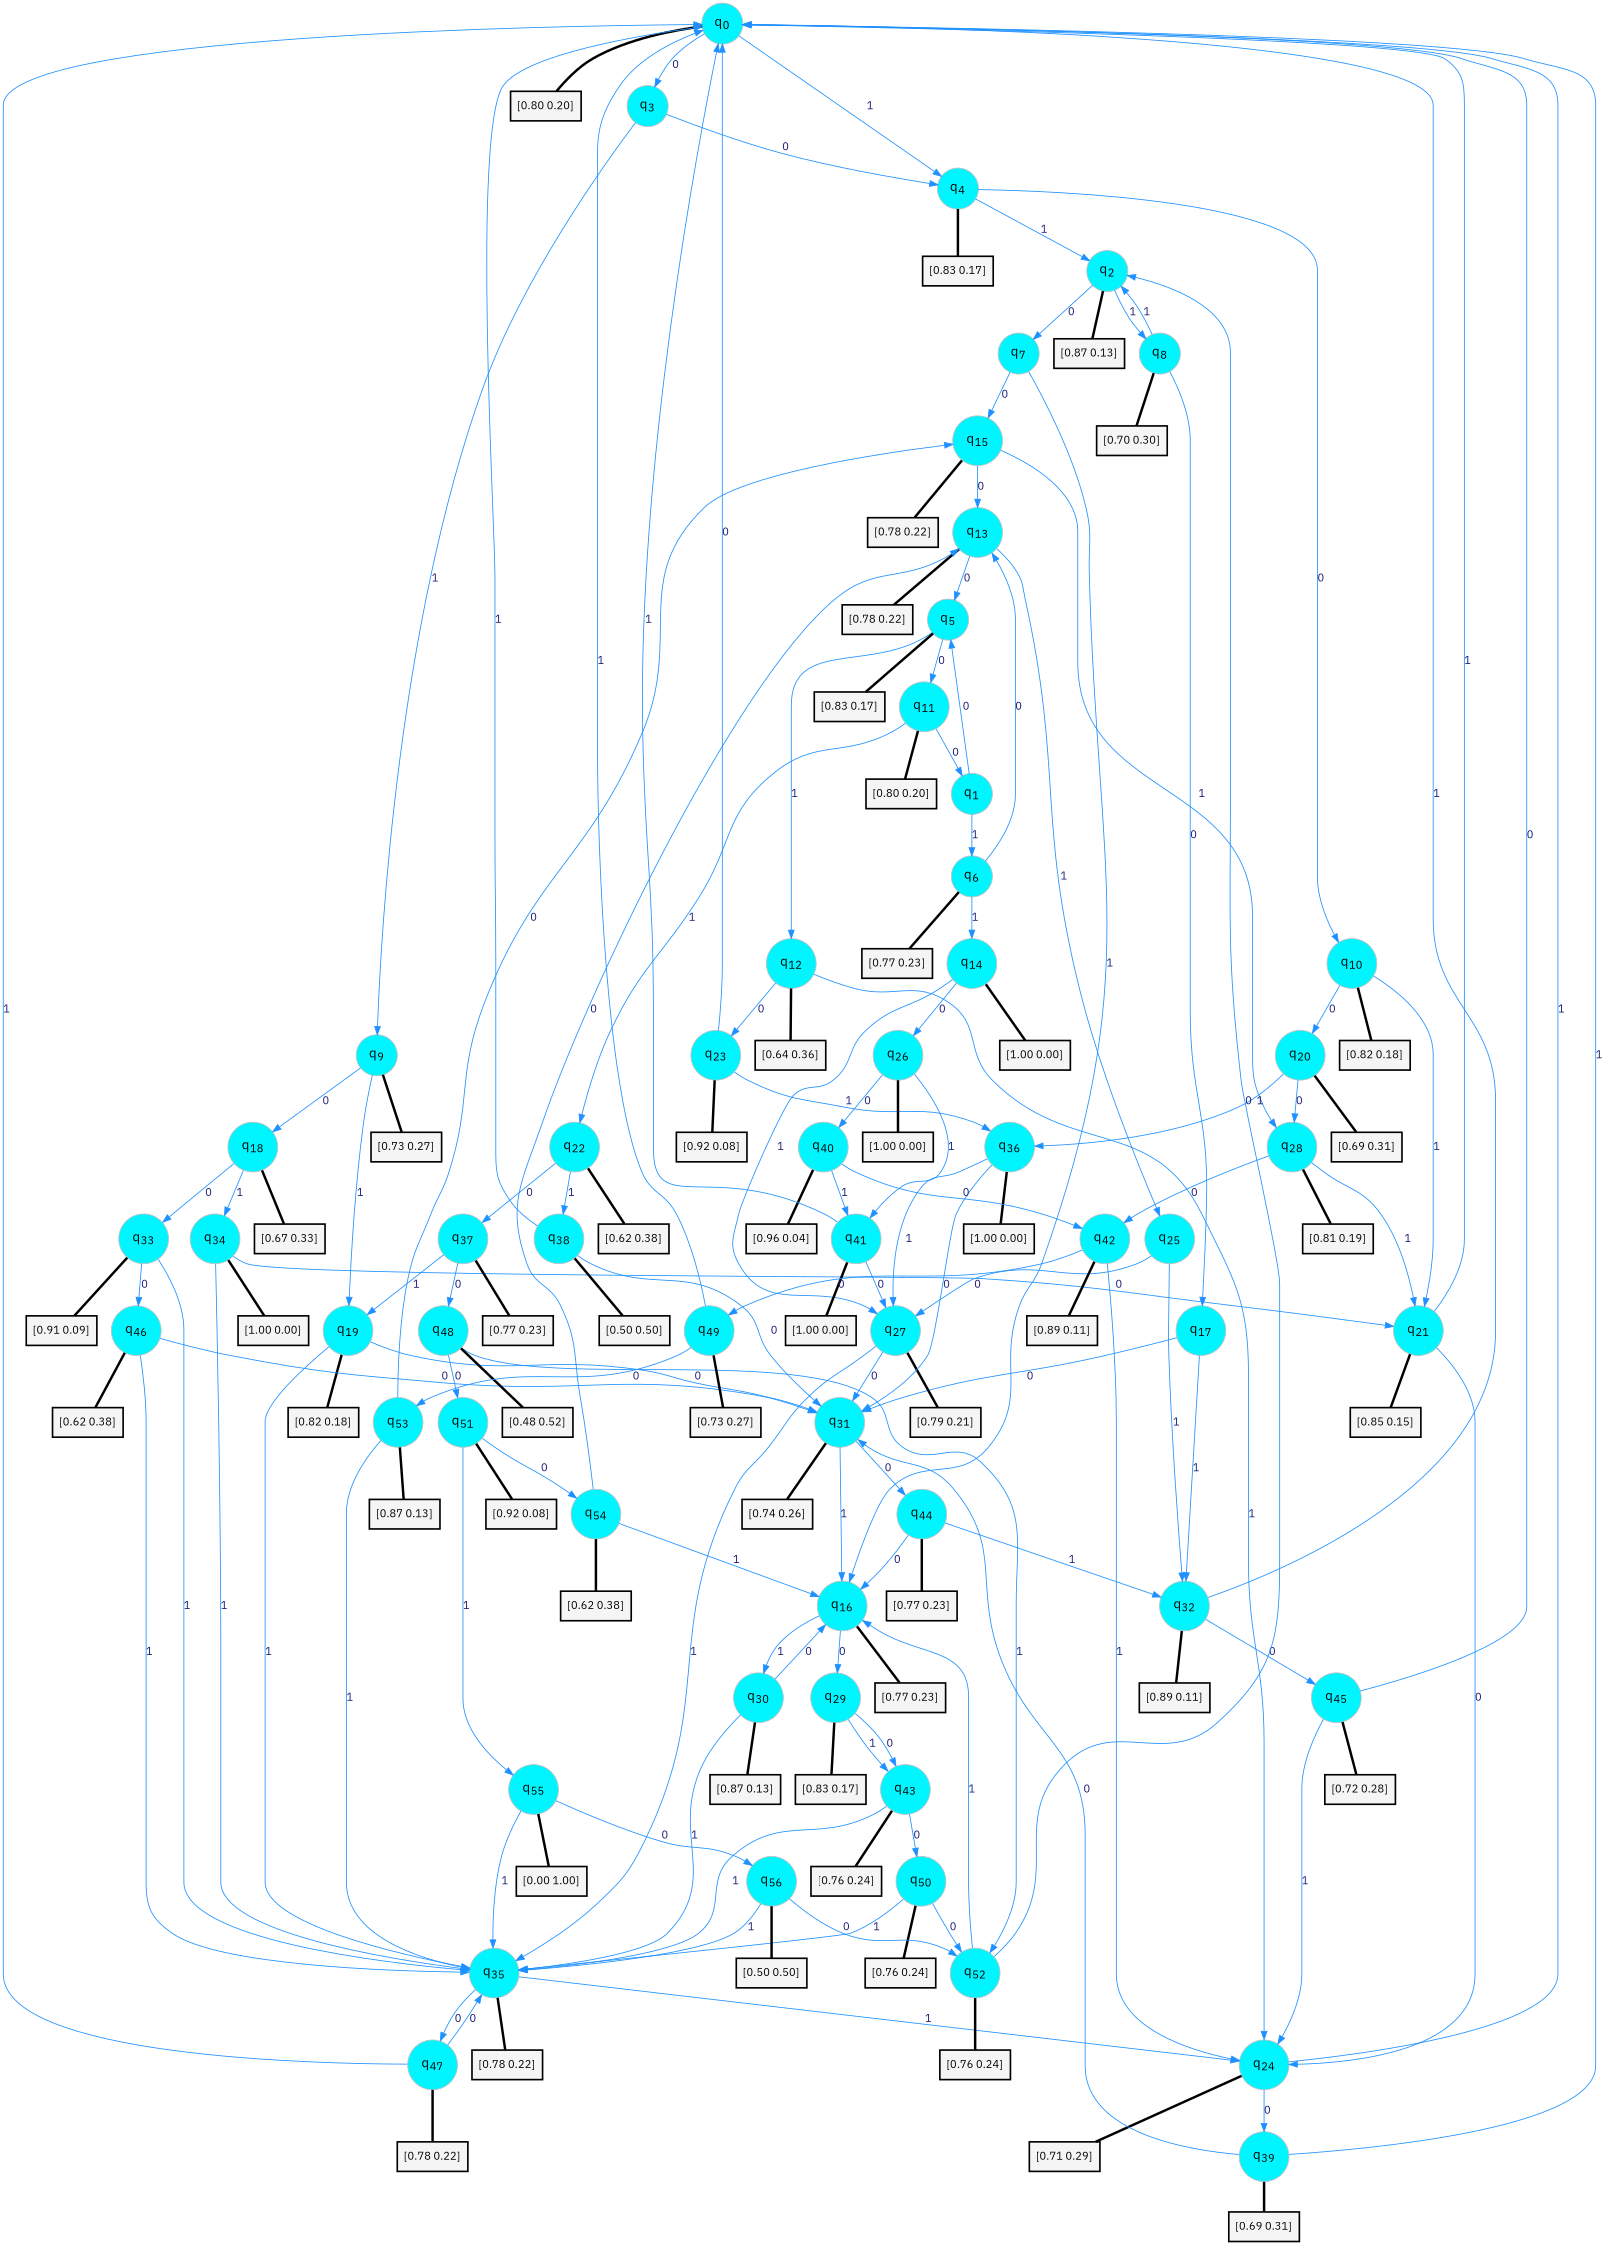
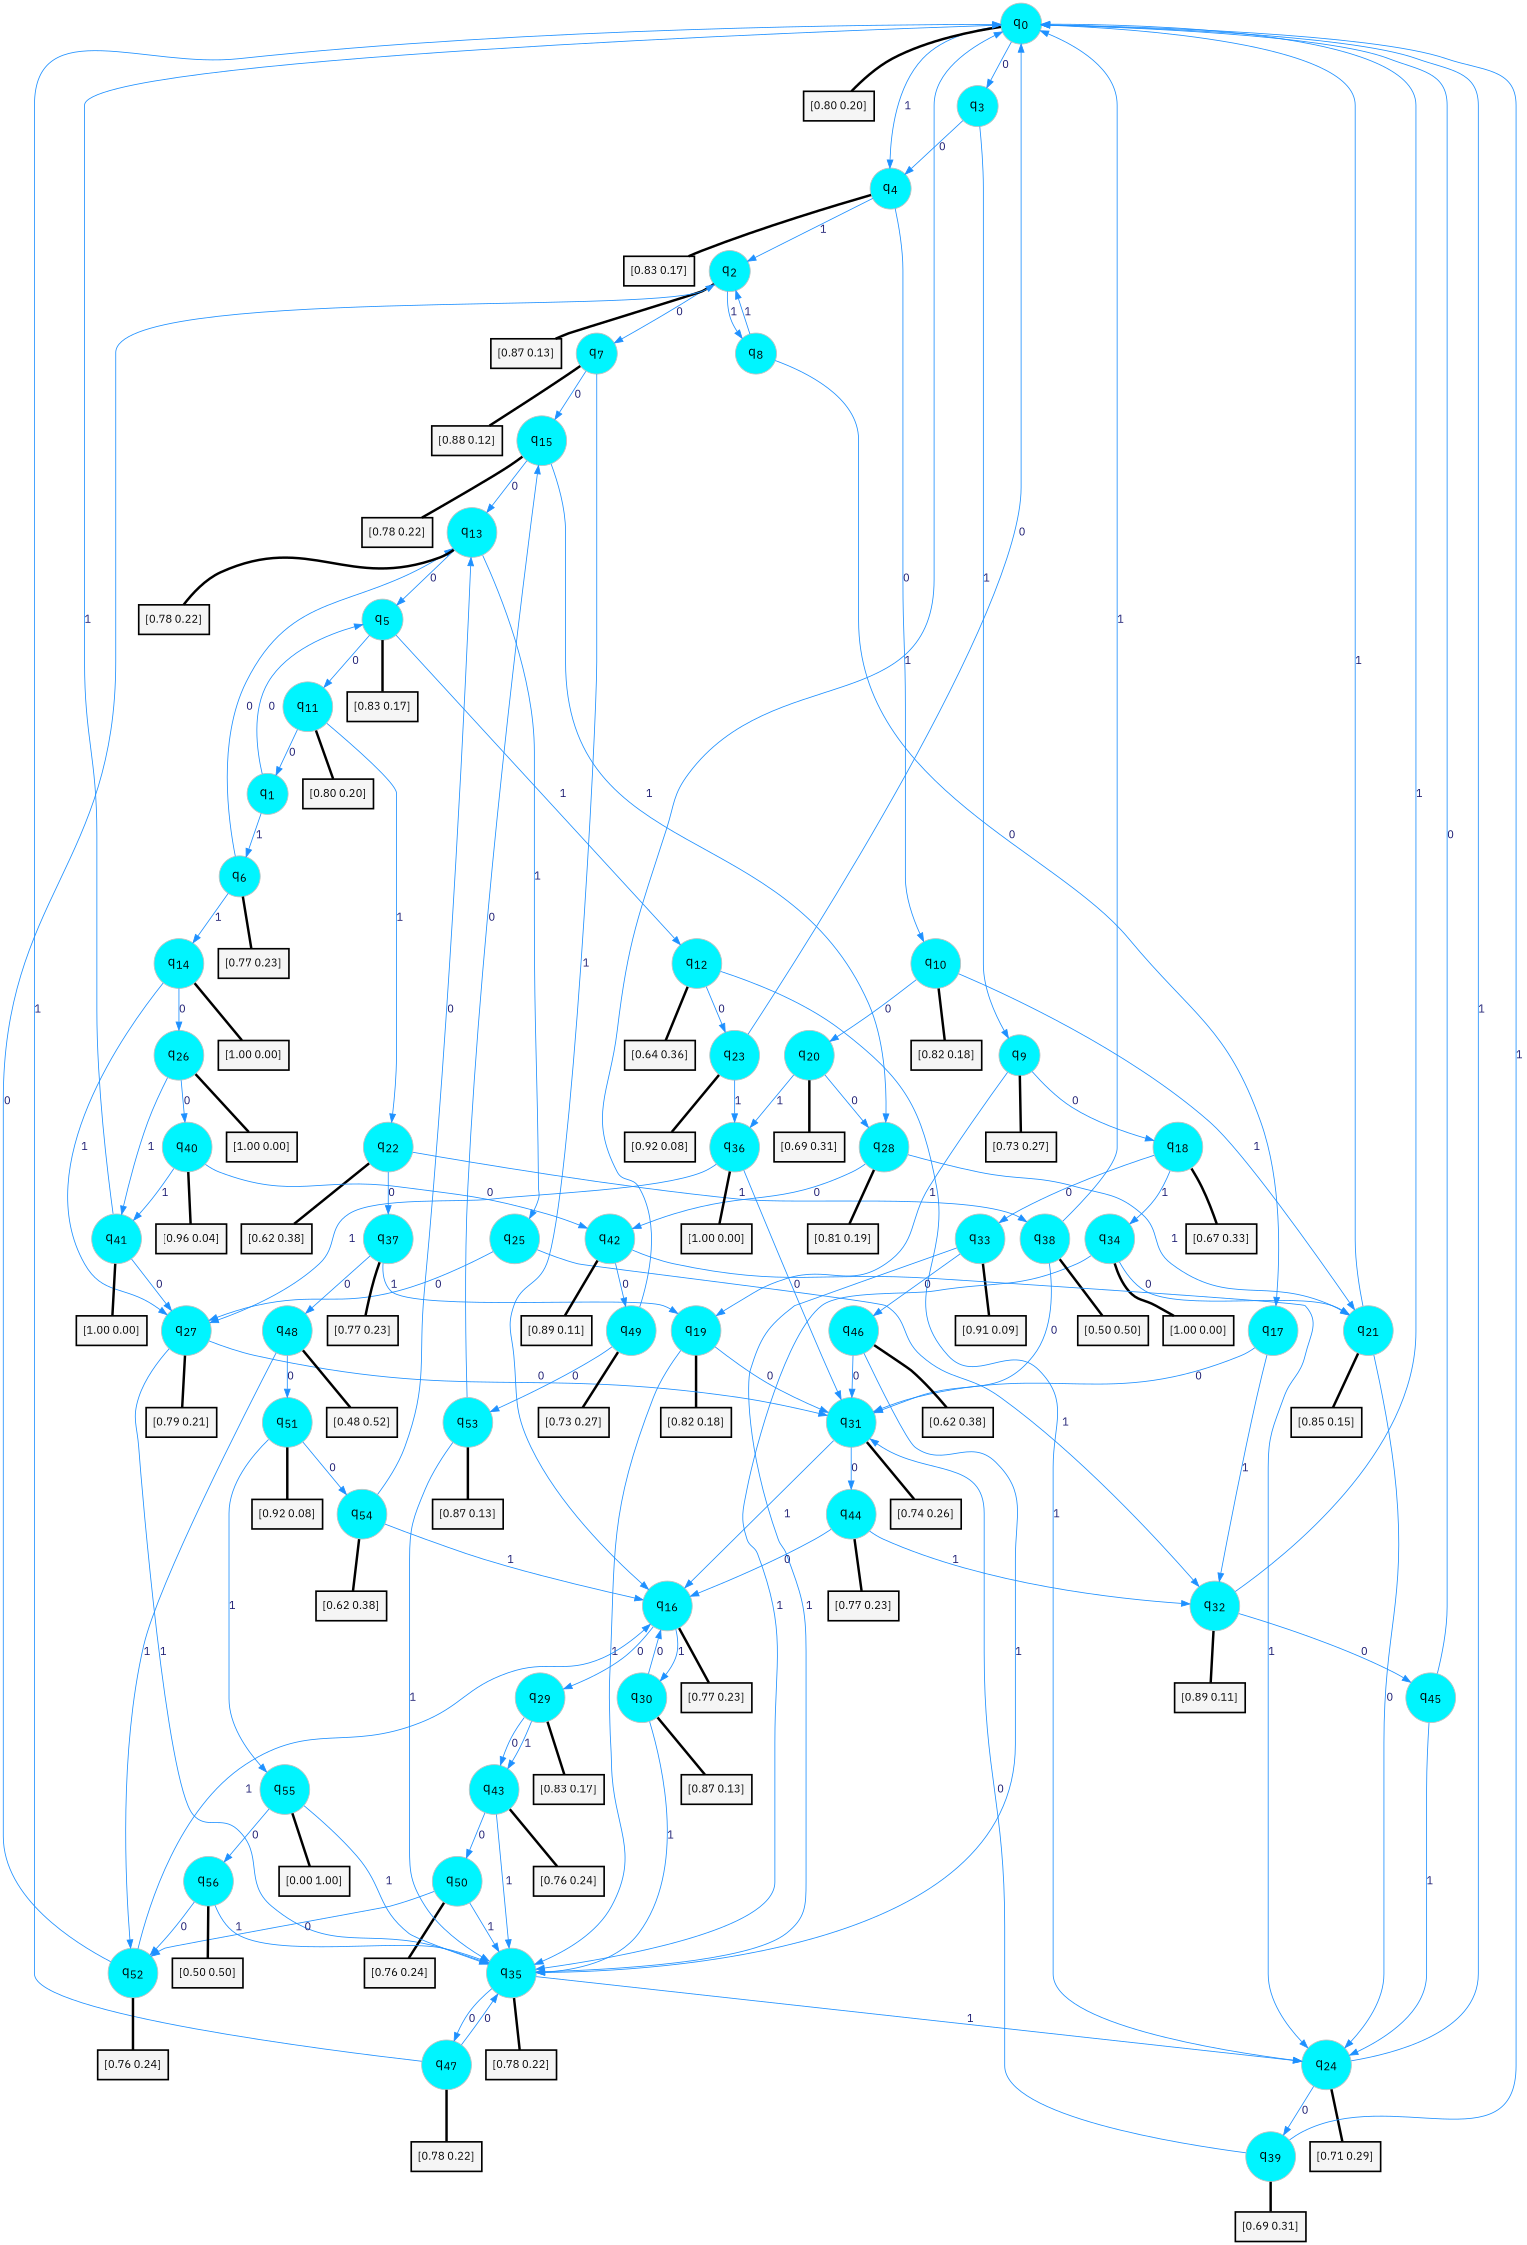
node "[0.88 0.12]": added
node "[0.70 0.30]": removed
node "[0.72 0.28]": removed
